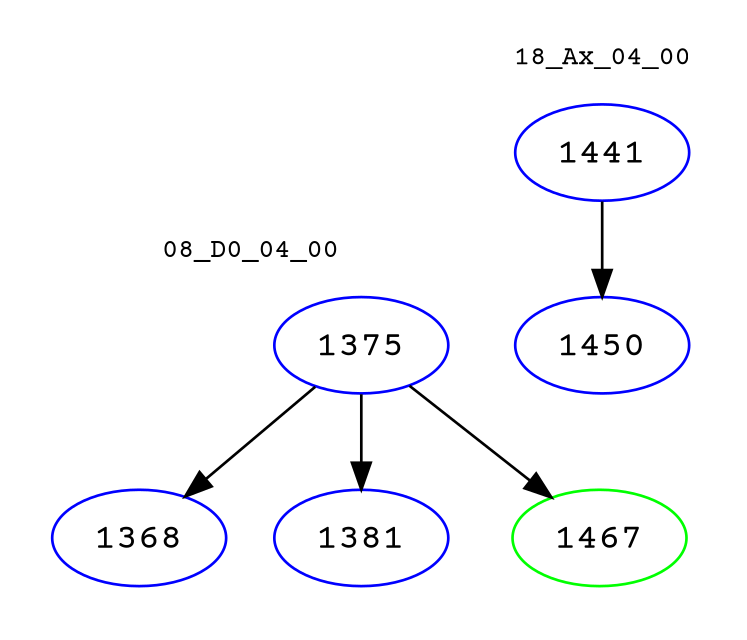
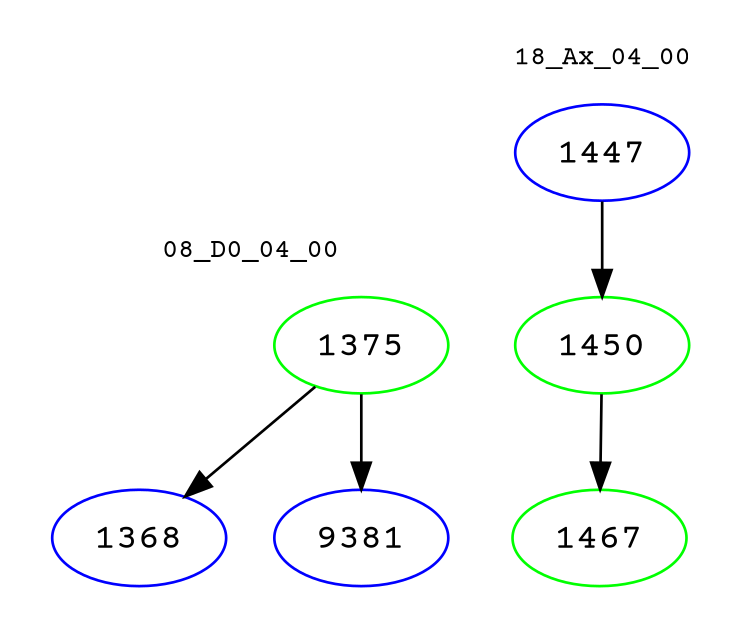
node "1441": label "1441" -> "1447"
node "1375": color blue -> green
node "1450": color blue -> green
edge "1375" -> "1467": now "1450" -> "1467"
node "1381": label "1381" -> "9381"
